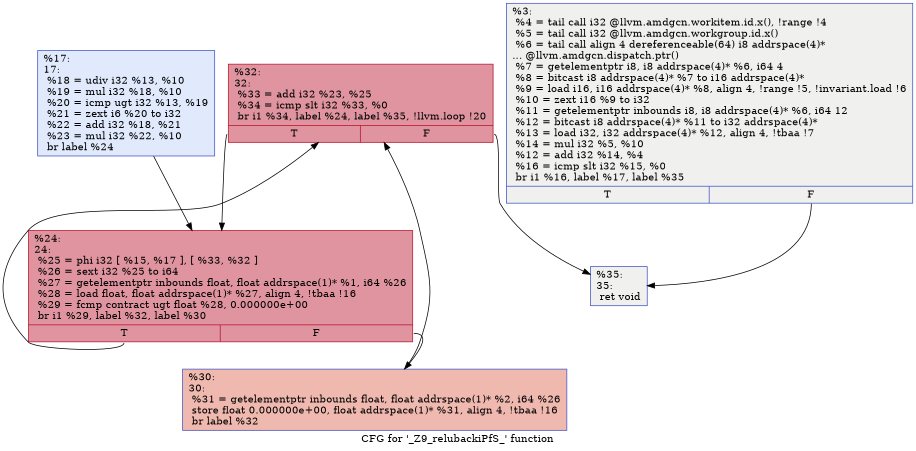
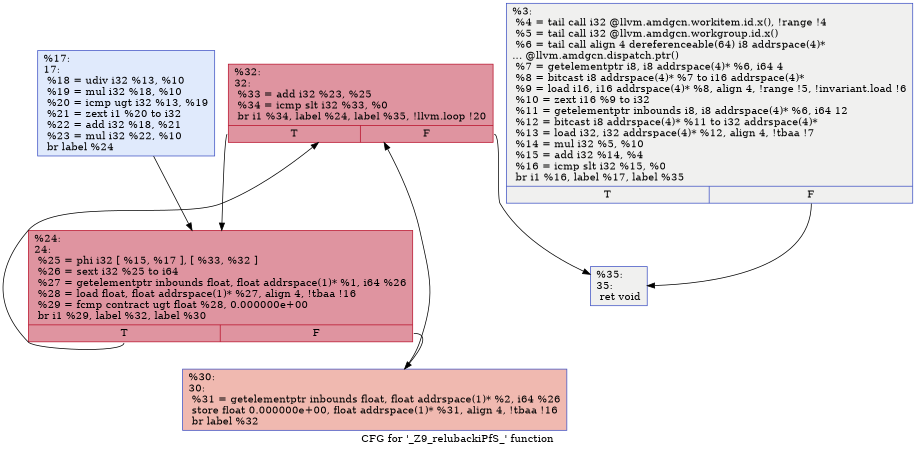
node "%17:": text "%21 = zext i6 %20 to i32" -> "%21 = zext i1 %20 to i32"
node "%3:": text "%12 = add i32 %14, %4" -> "%15 = add i32 %14, %4"
